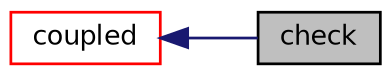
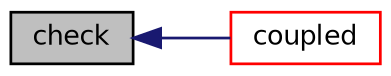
edge "check" -> "coupled": reversed
